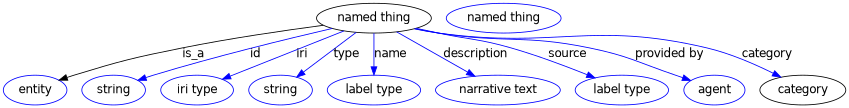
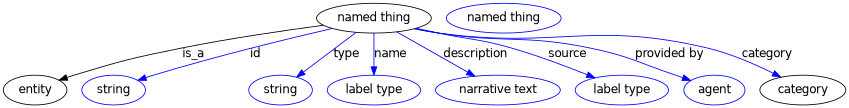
node "entity": color blue -> black
node "iri type": removed
